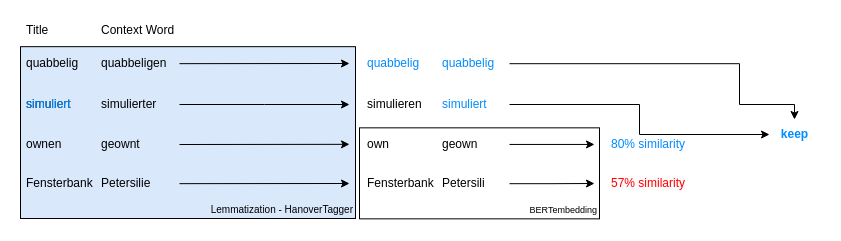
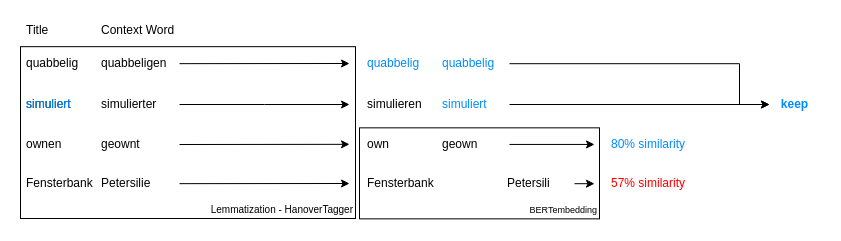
node "Lemmatization - HanoverTagger": fillcolor #dae8fc -> #ffffff
node "keep": moved (795, 135) -> (795, 105)
node "Petersili": moved (475, 184) -> (540, 184)
